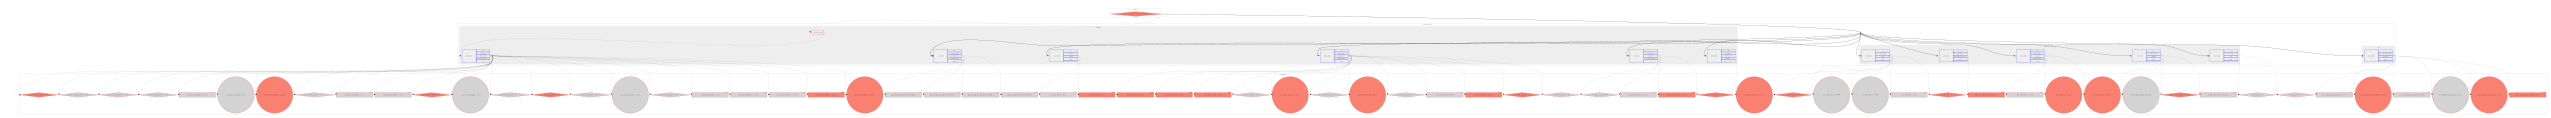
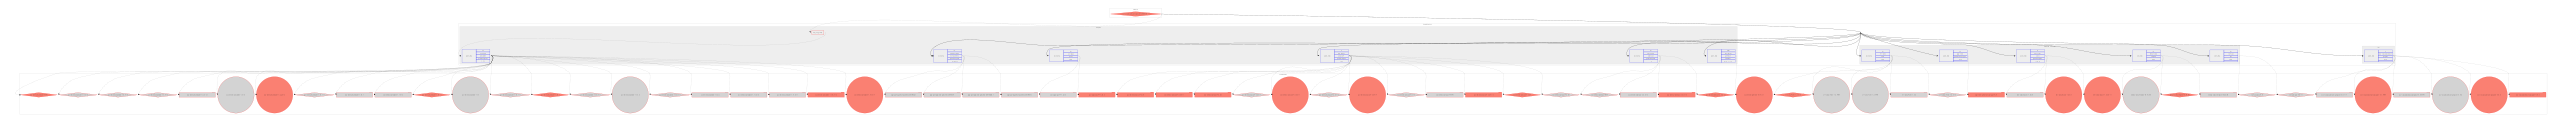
node "x11-libs/fltk-1.3.3-r5": fillcolor salmon -> lightgrey
